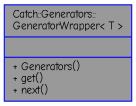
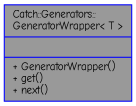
node "Catch::Generators::": text "+ Generators()" -> "+ GeneratorWrapper()"
